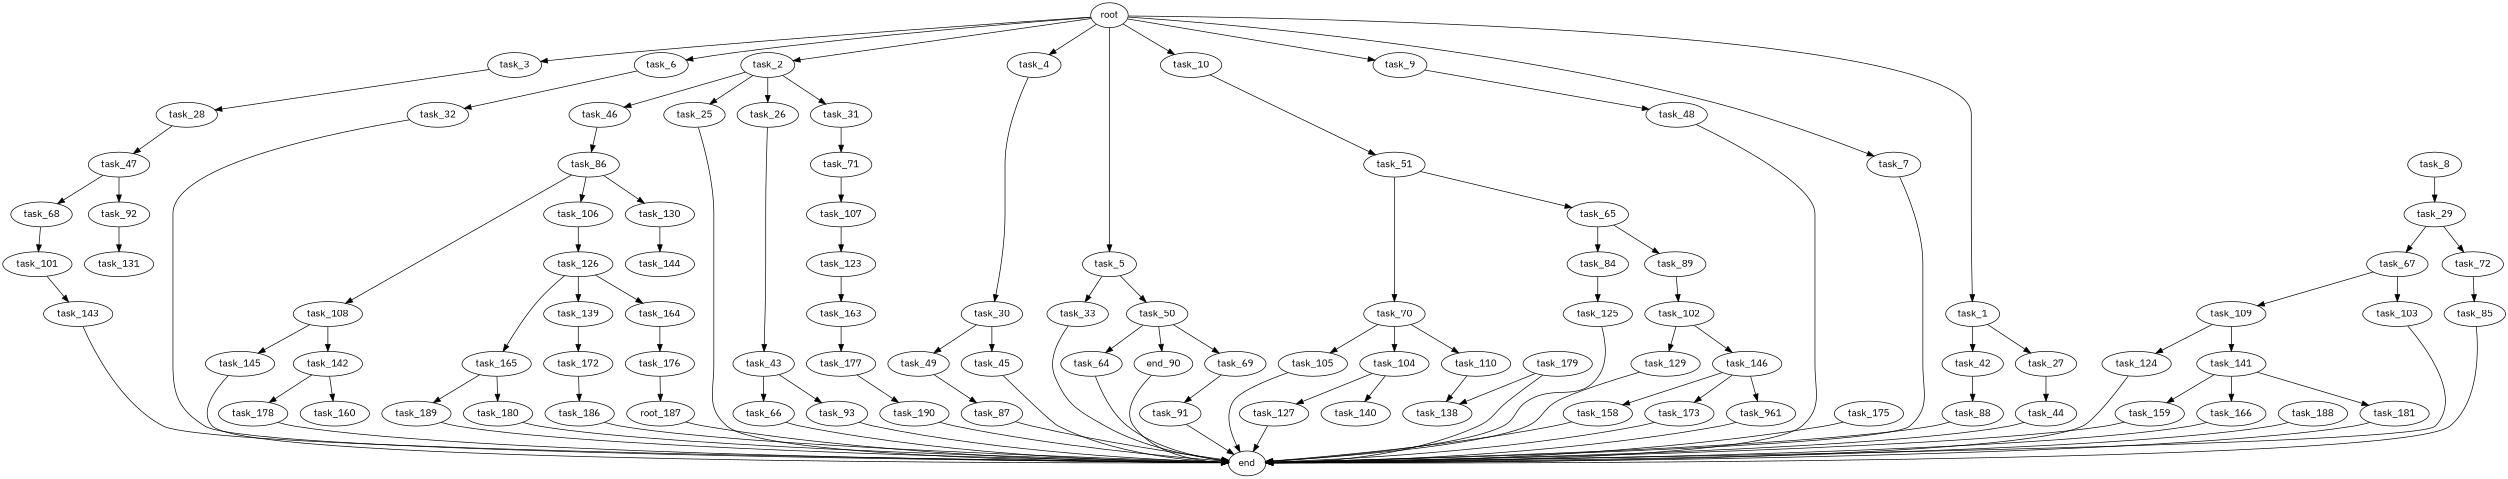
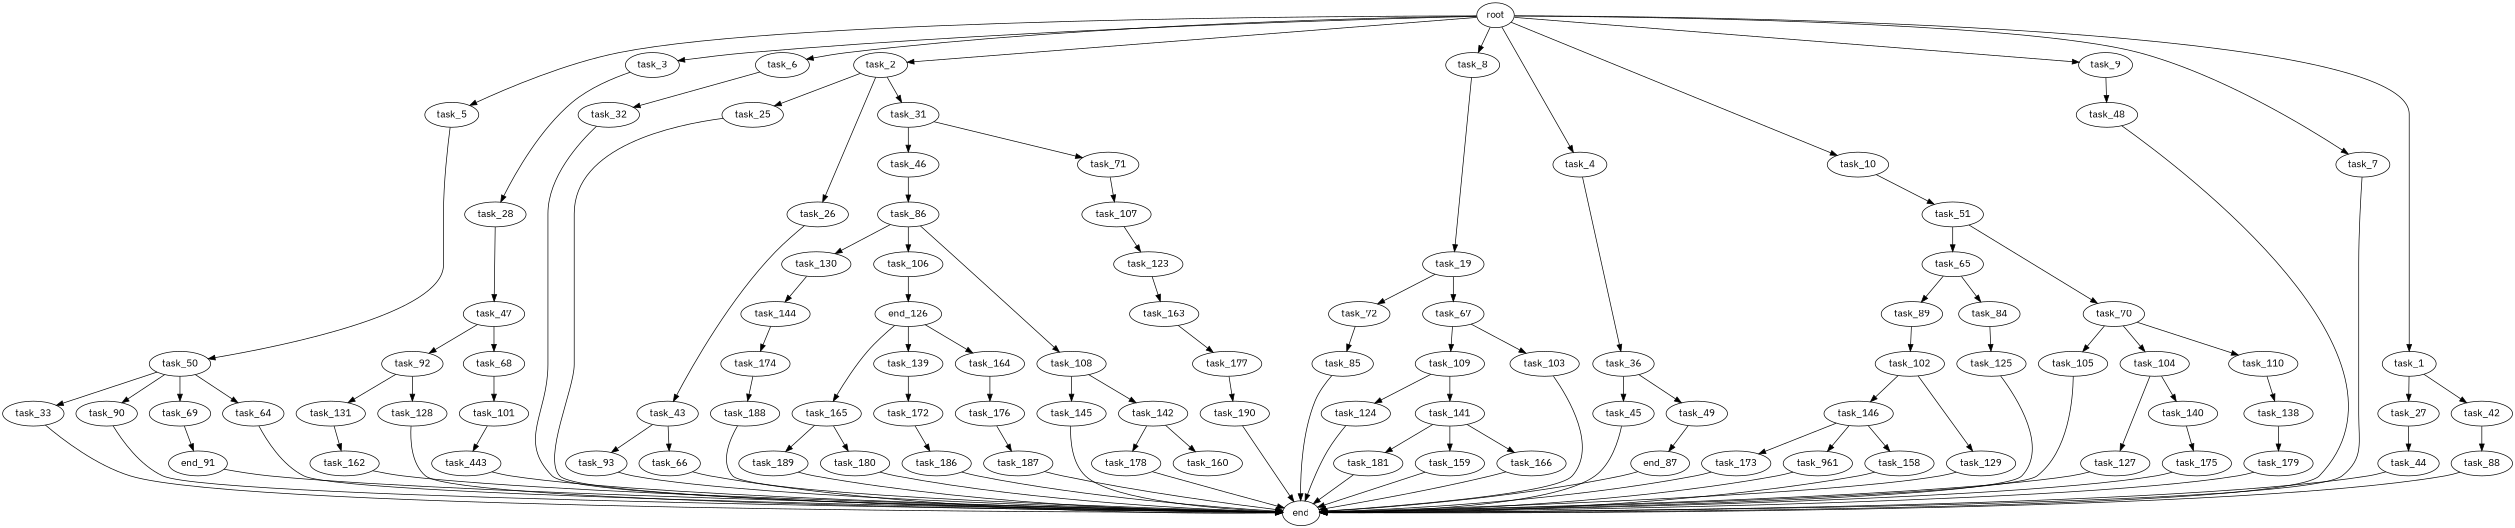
edge "root" -> "task_8": added
edge "task_2" -> "task_46": now "task_31" -> "task_46"
node "task_29": label "task_29" -> "task_19"
node "task_126": label "task_126" -> "end_126"
edge "task_5" -> "task_33": now "task_50" -> "task_33"
node "task_143": label "task_143" -> "task_443"
node "task_30": label "task_30" -> "task_36"
node "task_174": added
node "end_90": label "end_90" -> "task_90"
edge "task_179" -> "task_138": reversed
node "task_128": added
node "root_187": label "root_187" -> "task_187"
node "task_87": label "task_87" -> "end_87"
node "task_91": label "task_91" -> "end_91"
edge "task_140" -> "task_175": added
node "task_162": added
